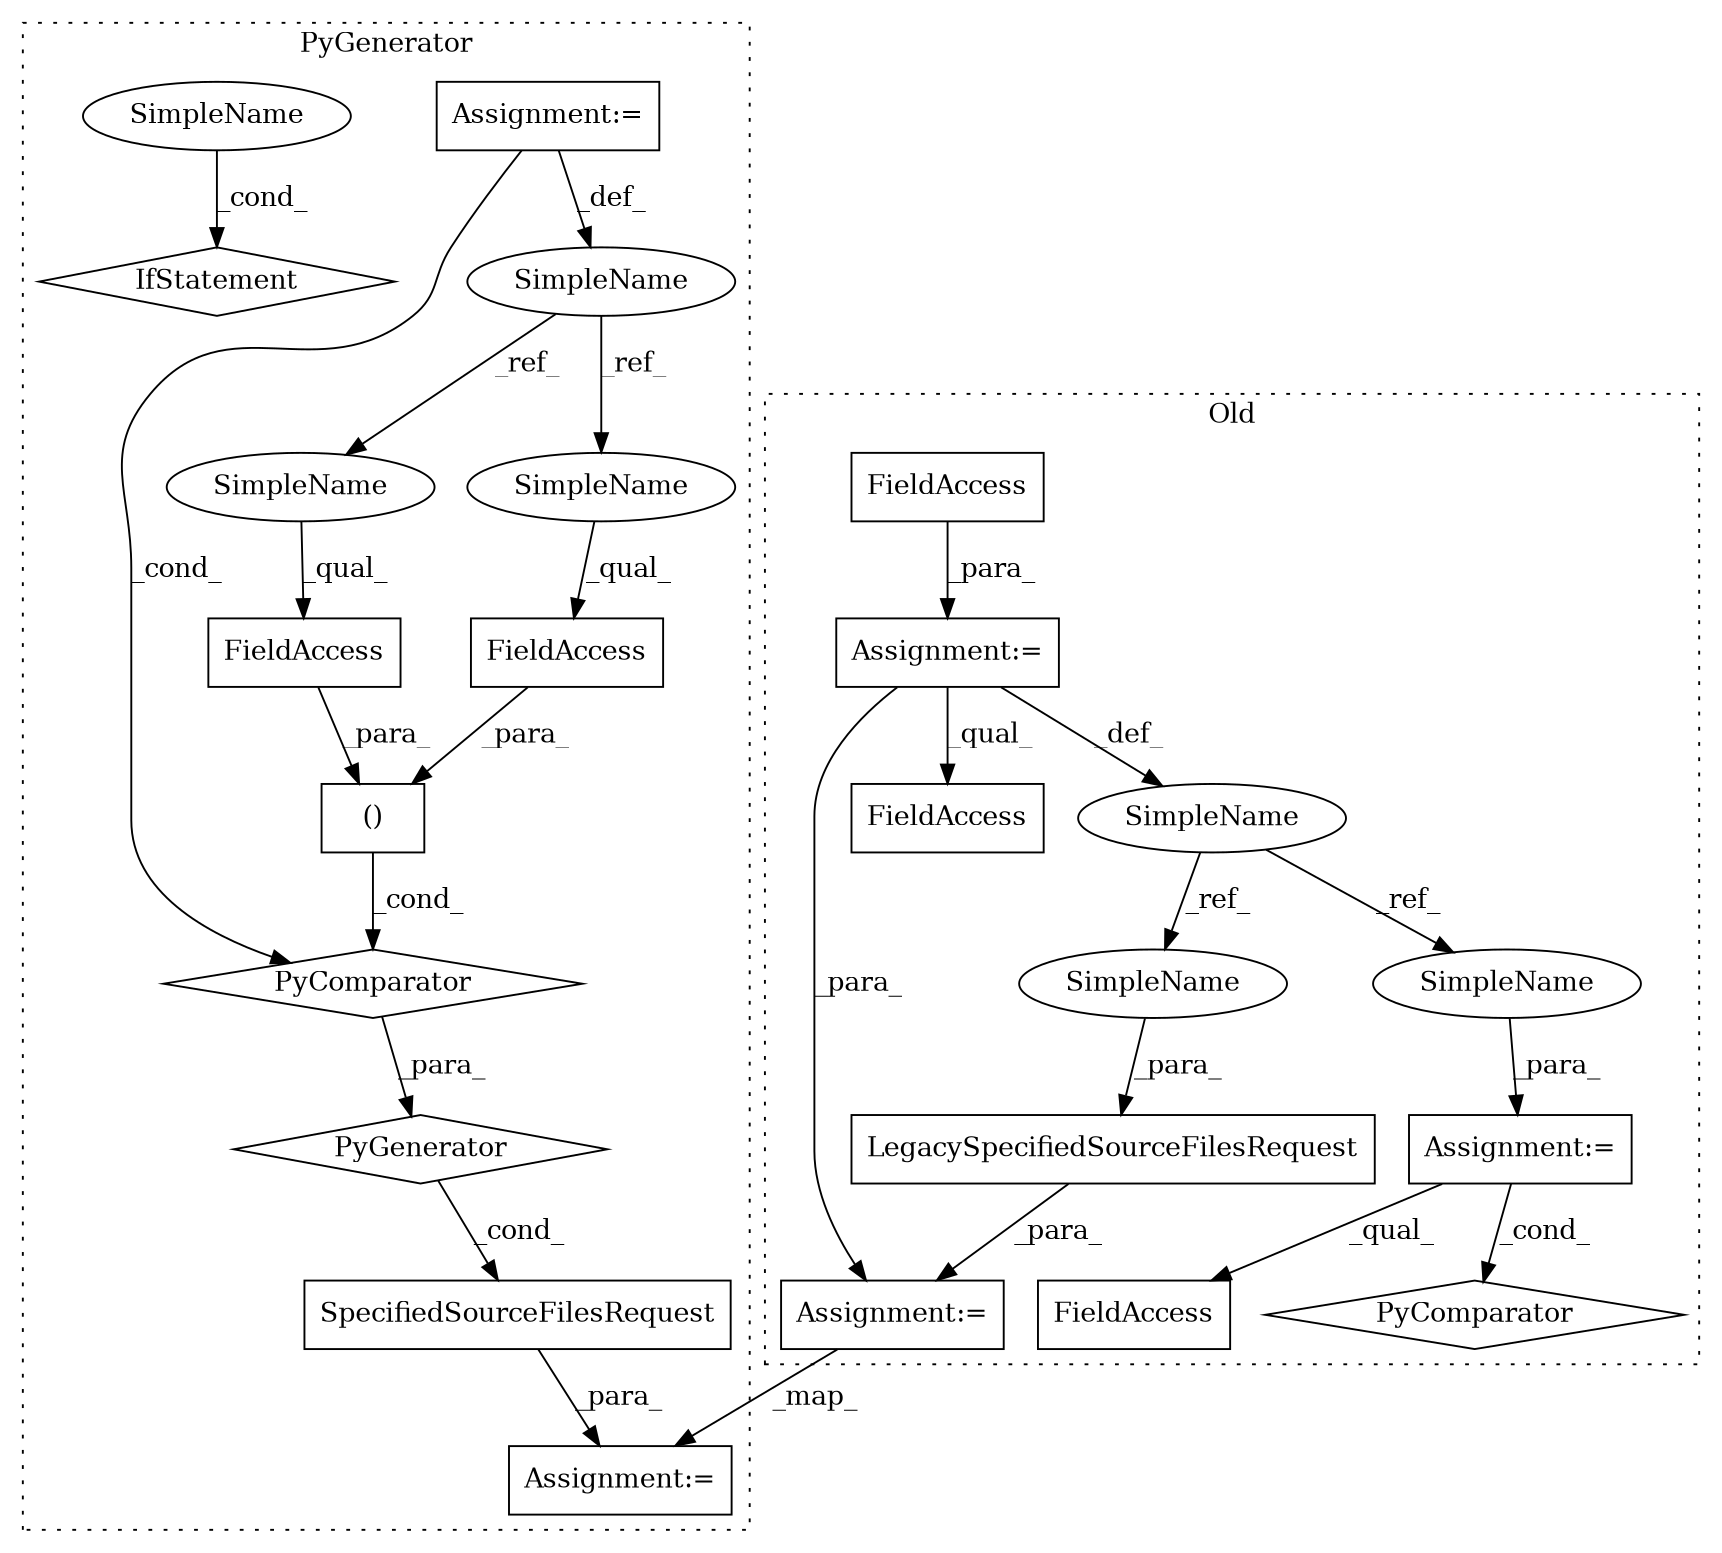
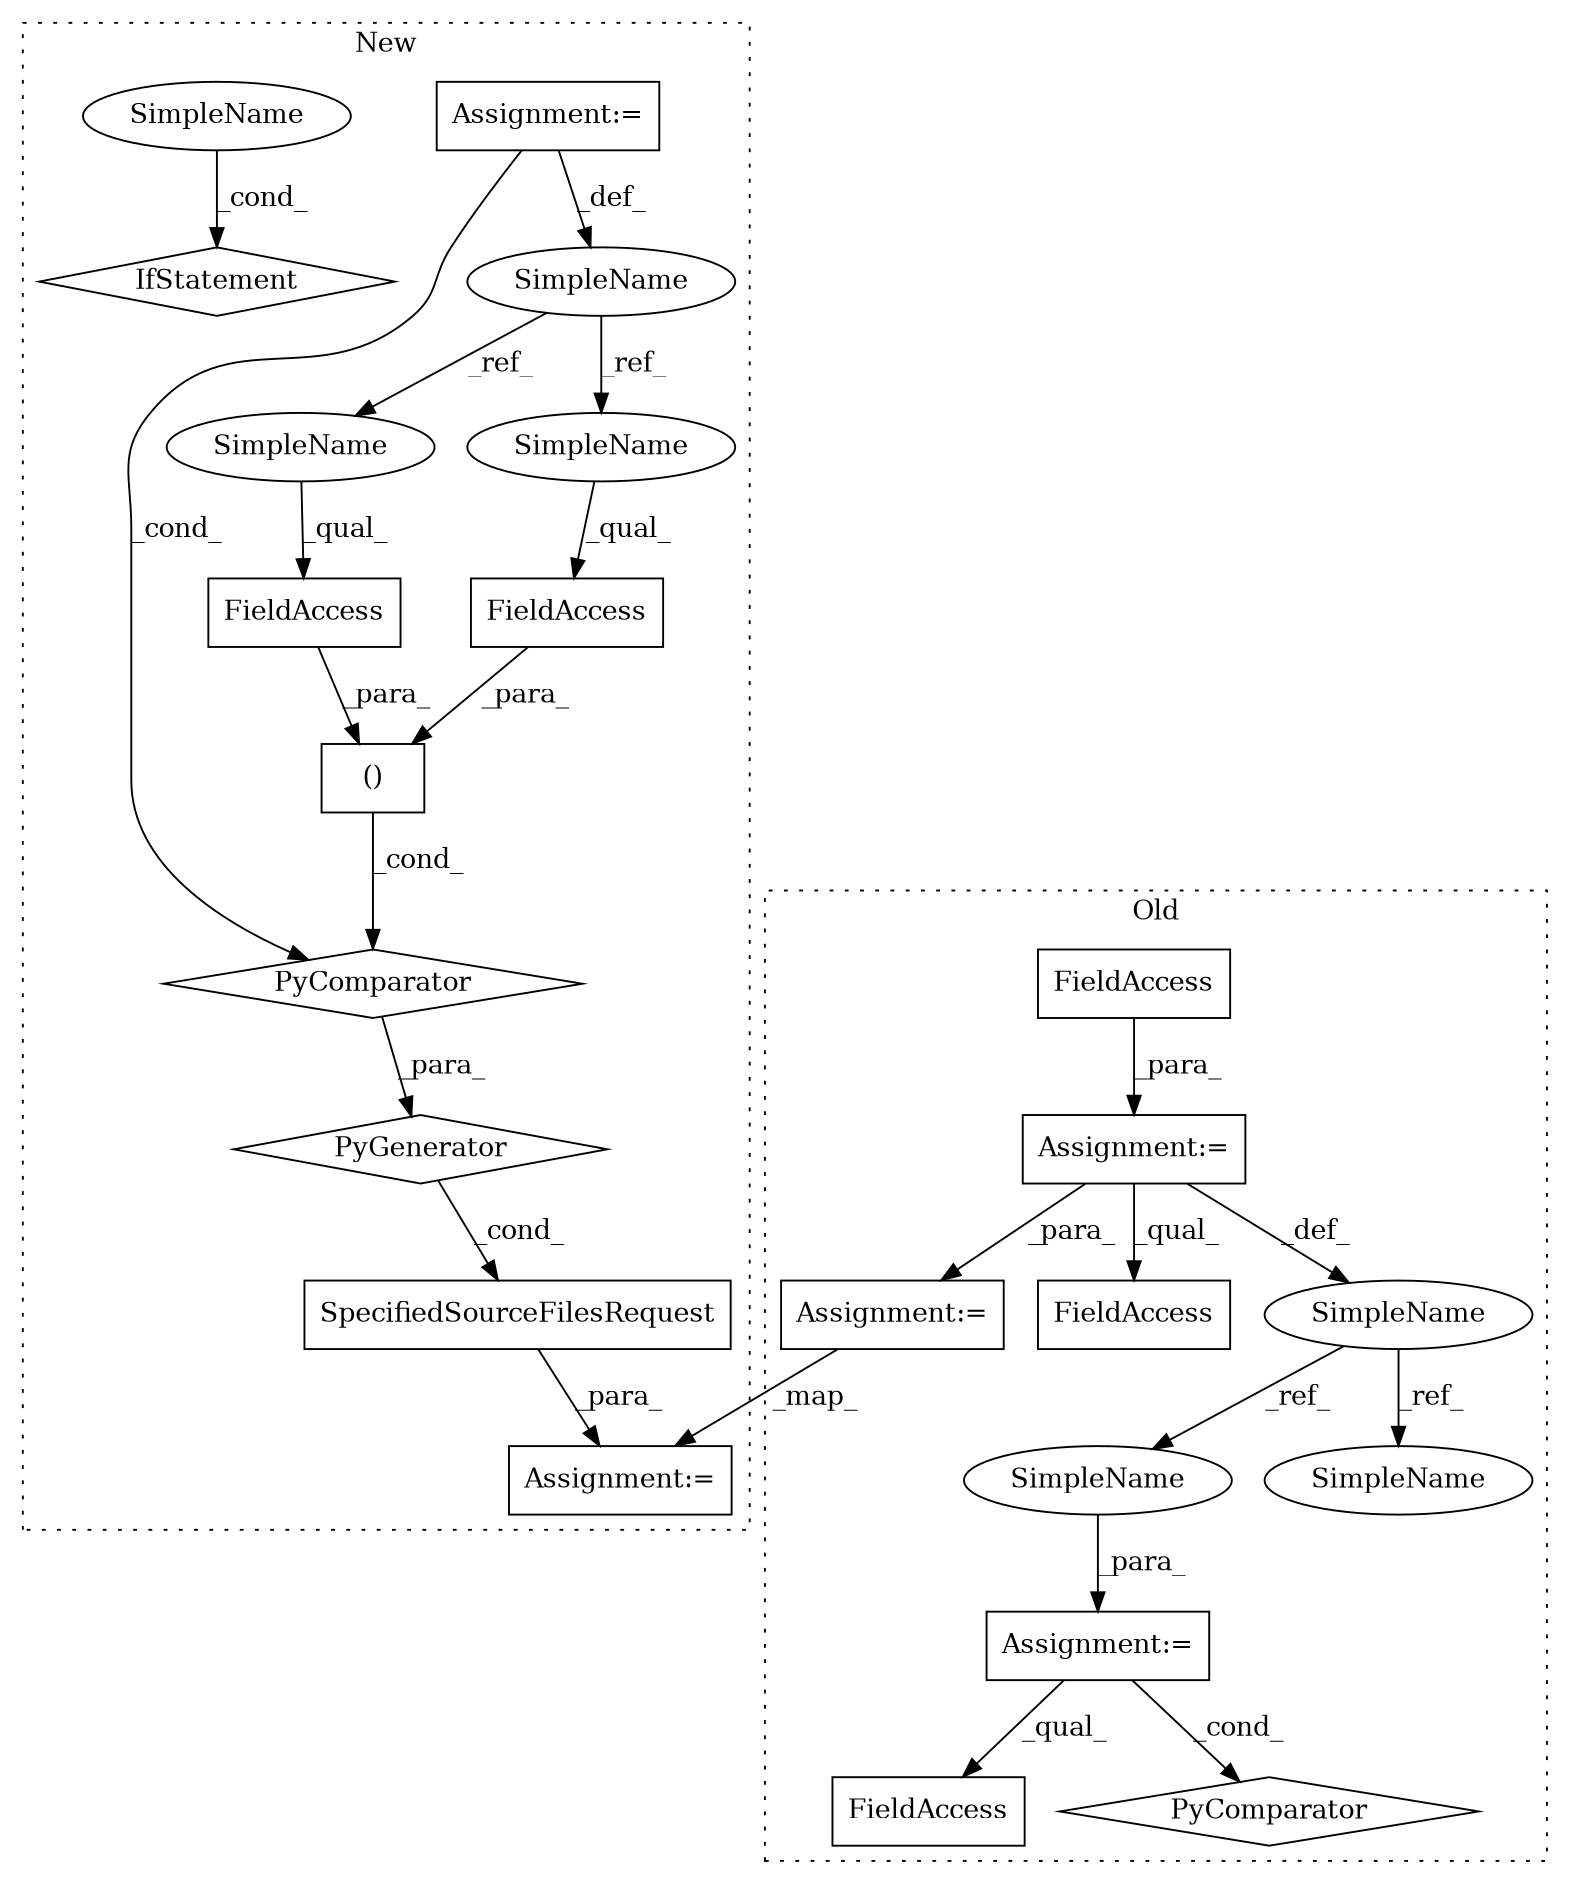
cluster "PyGenerator": label "PyGenerator" -> "New"
node "LegacySpecifiedSourceFilesRequest": removed
